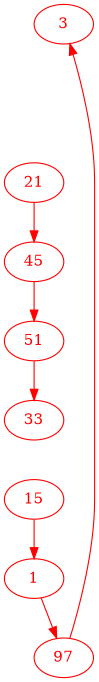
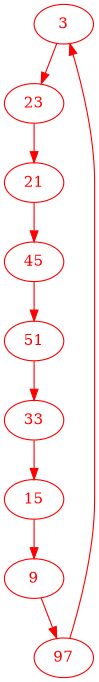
node "23": added
edge "33" -> "15": added
node "1": label "1" -> "9"
